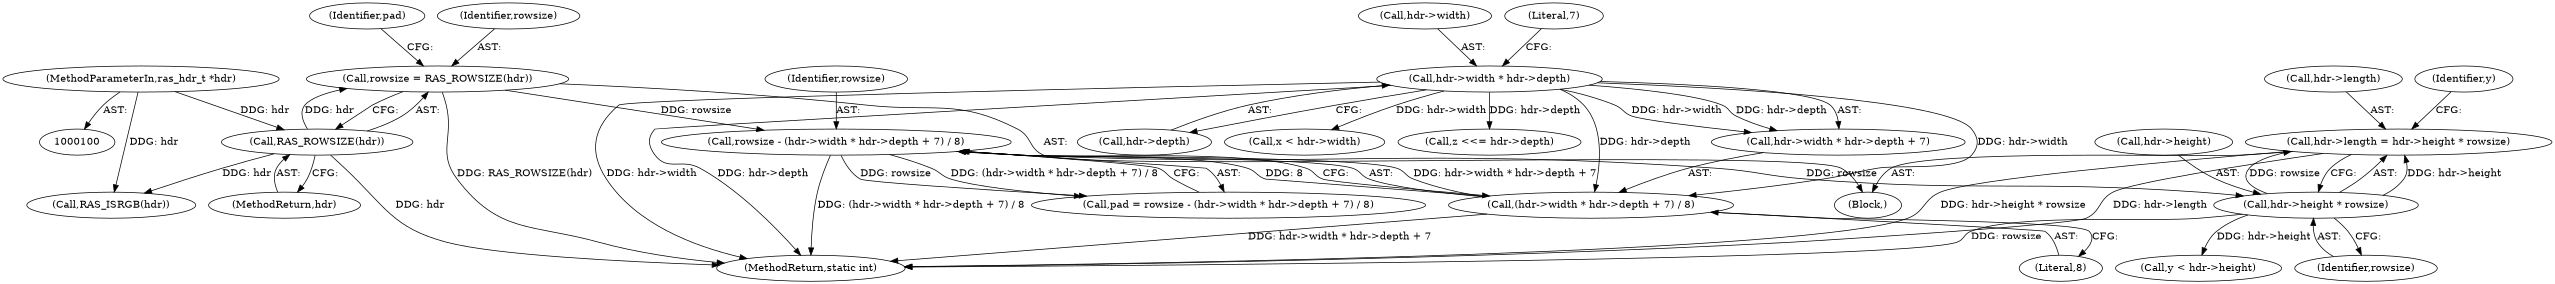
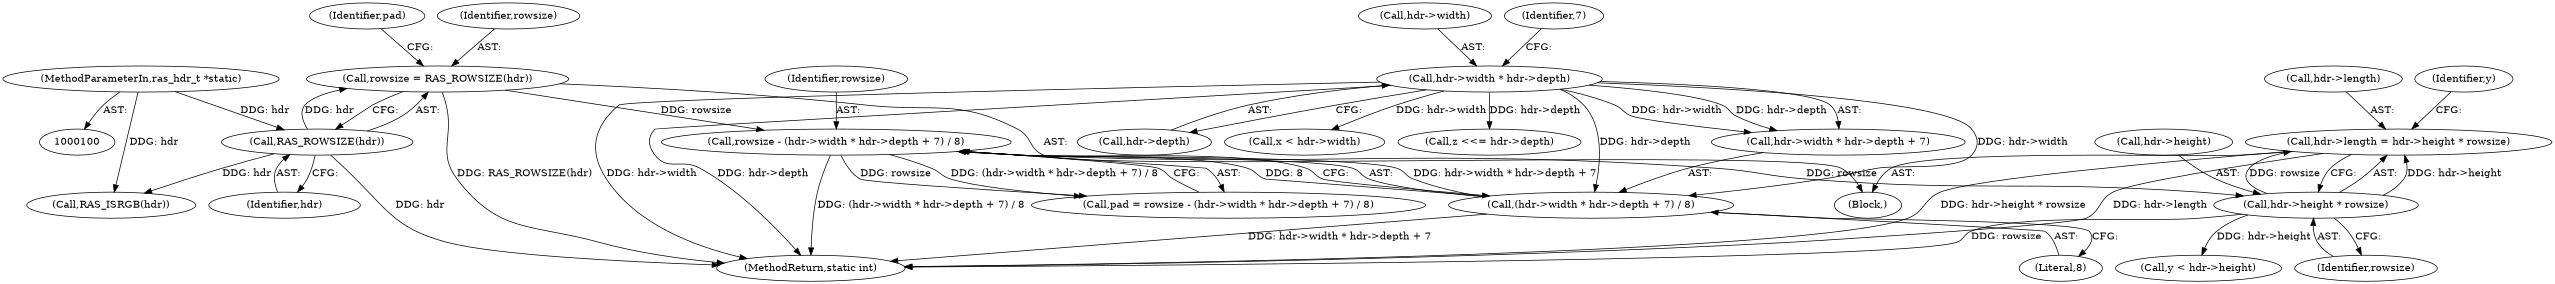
node "(Literal,7)": label "(Literal,7)" -> "(Identifier,7)"
node "(MethodParameterIn,ras_hdr_t *hdr)": label "(MethodParameterIn,ras_hdr_t *hdr)" -> "(MethodParameterIn,ras_hdr_t *static)"
node "(MethodReturn,hdr)": label "(MethodReturn,hdr)" -> "(Identifier,hdr)"
